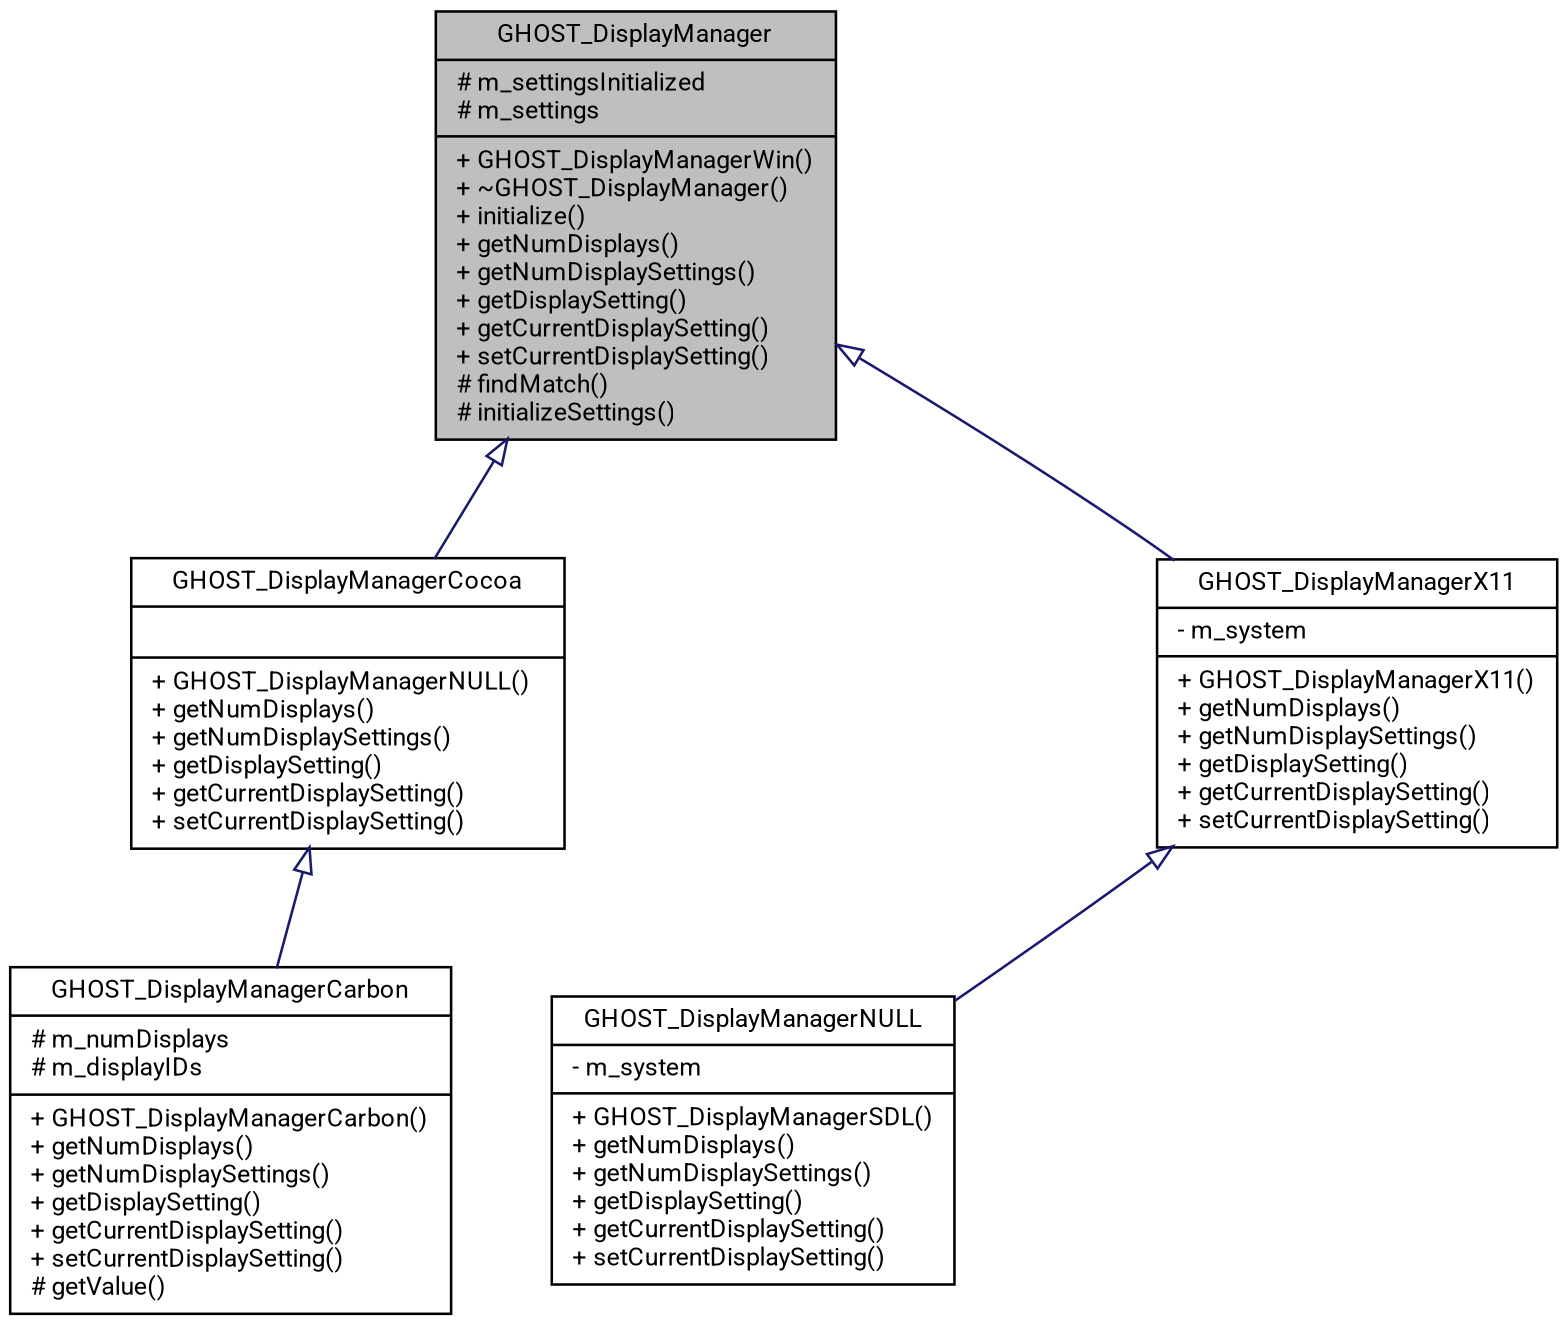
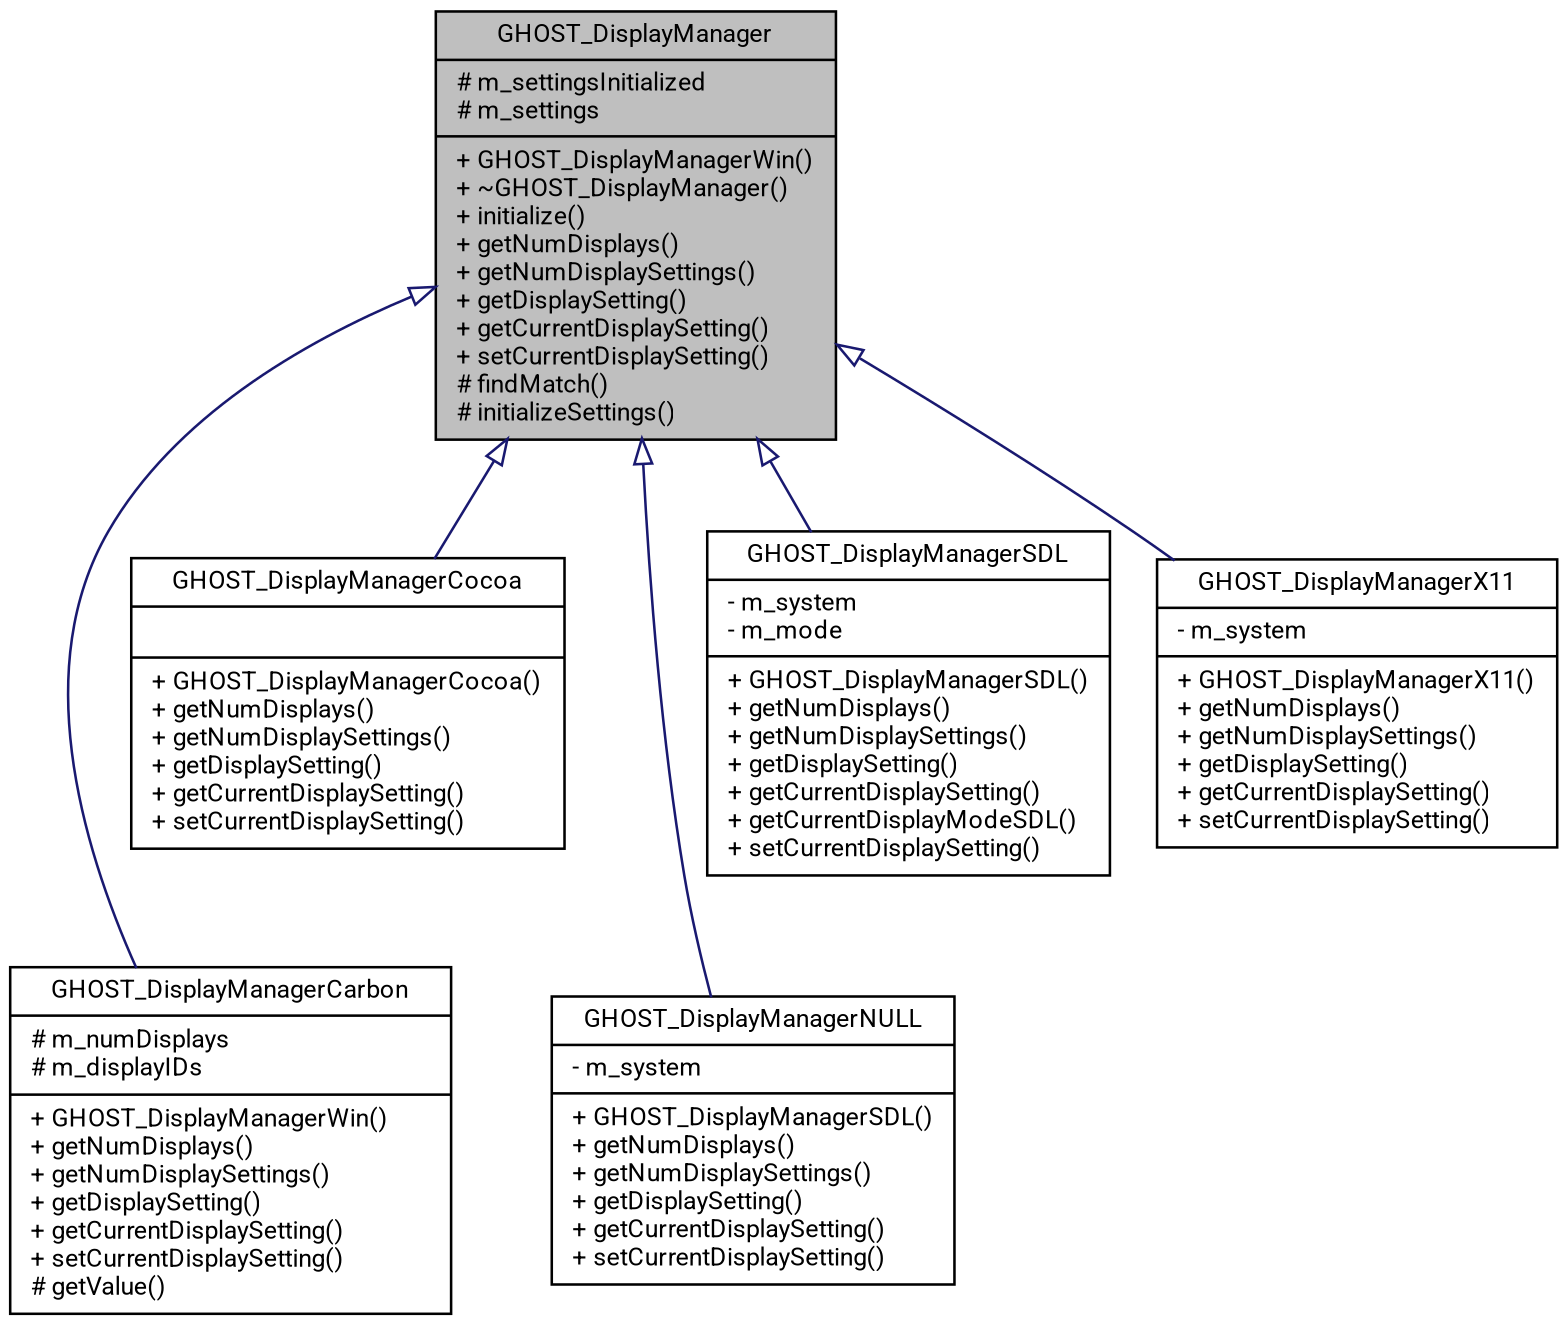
node "GHOST_DisplayManagerCocoa": text "+ GHOST_DisplayManagerNULL()" -> "+ GHOST_DisplayManagerCocoa()"
node "GHOST_DisplayManagerSDL": added
edge "GHOST_DisplayManagerCarbon" -> "GHOST_DisplayManagerCocoa": now "GHOST_DisplayManagerCarbon" -> "GHOST_DisplayManager"
edge "GHOST_DisplayManagerNULL" -> "GHOST_DisplayManagerX11": now "GHOST_DisplayManagerNULL" -> "GHOST_DisplayManager"
node "GHOST_DisplayManagerCarbon": text "+ GHOST_DisplayManagerCarbon()" -> "+ GHOST_DisplayManagerWin()"
